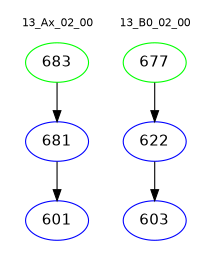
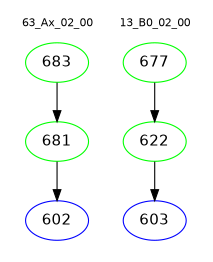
cluster "13_Ax_02_00": label "13_Ax_02_00" -> "63_Ax_02_00"
node "681": color blue -> green
node "622": color blue -> green
node "601": label "601" -> "602"
